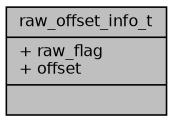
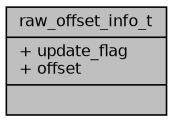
node "raw_offset_info_t": text "+ raw_flag" -> "+ update_flag"
